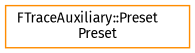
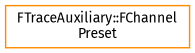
node "FTraceAuxiliary::Preset Preset": label "FTraceAuxiliary::Preset Preset" -> "FTraceAuxiliary::FChannel Preset"
